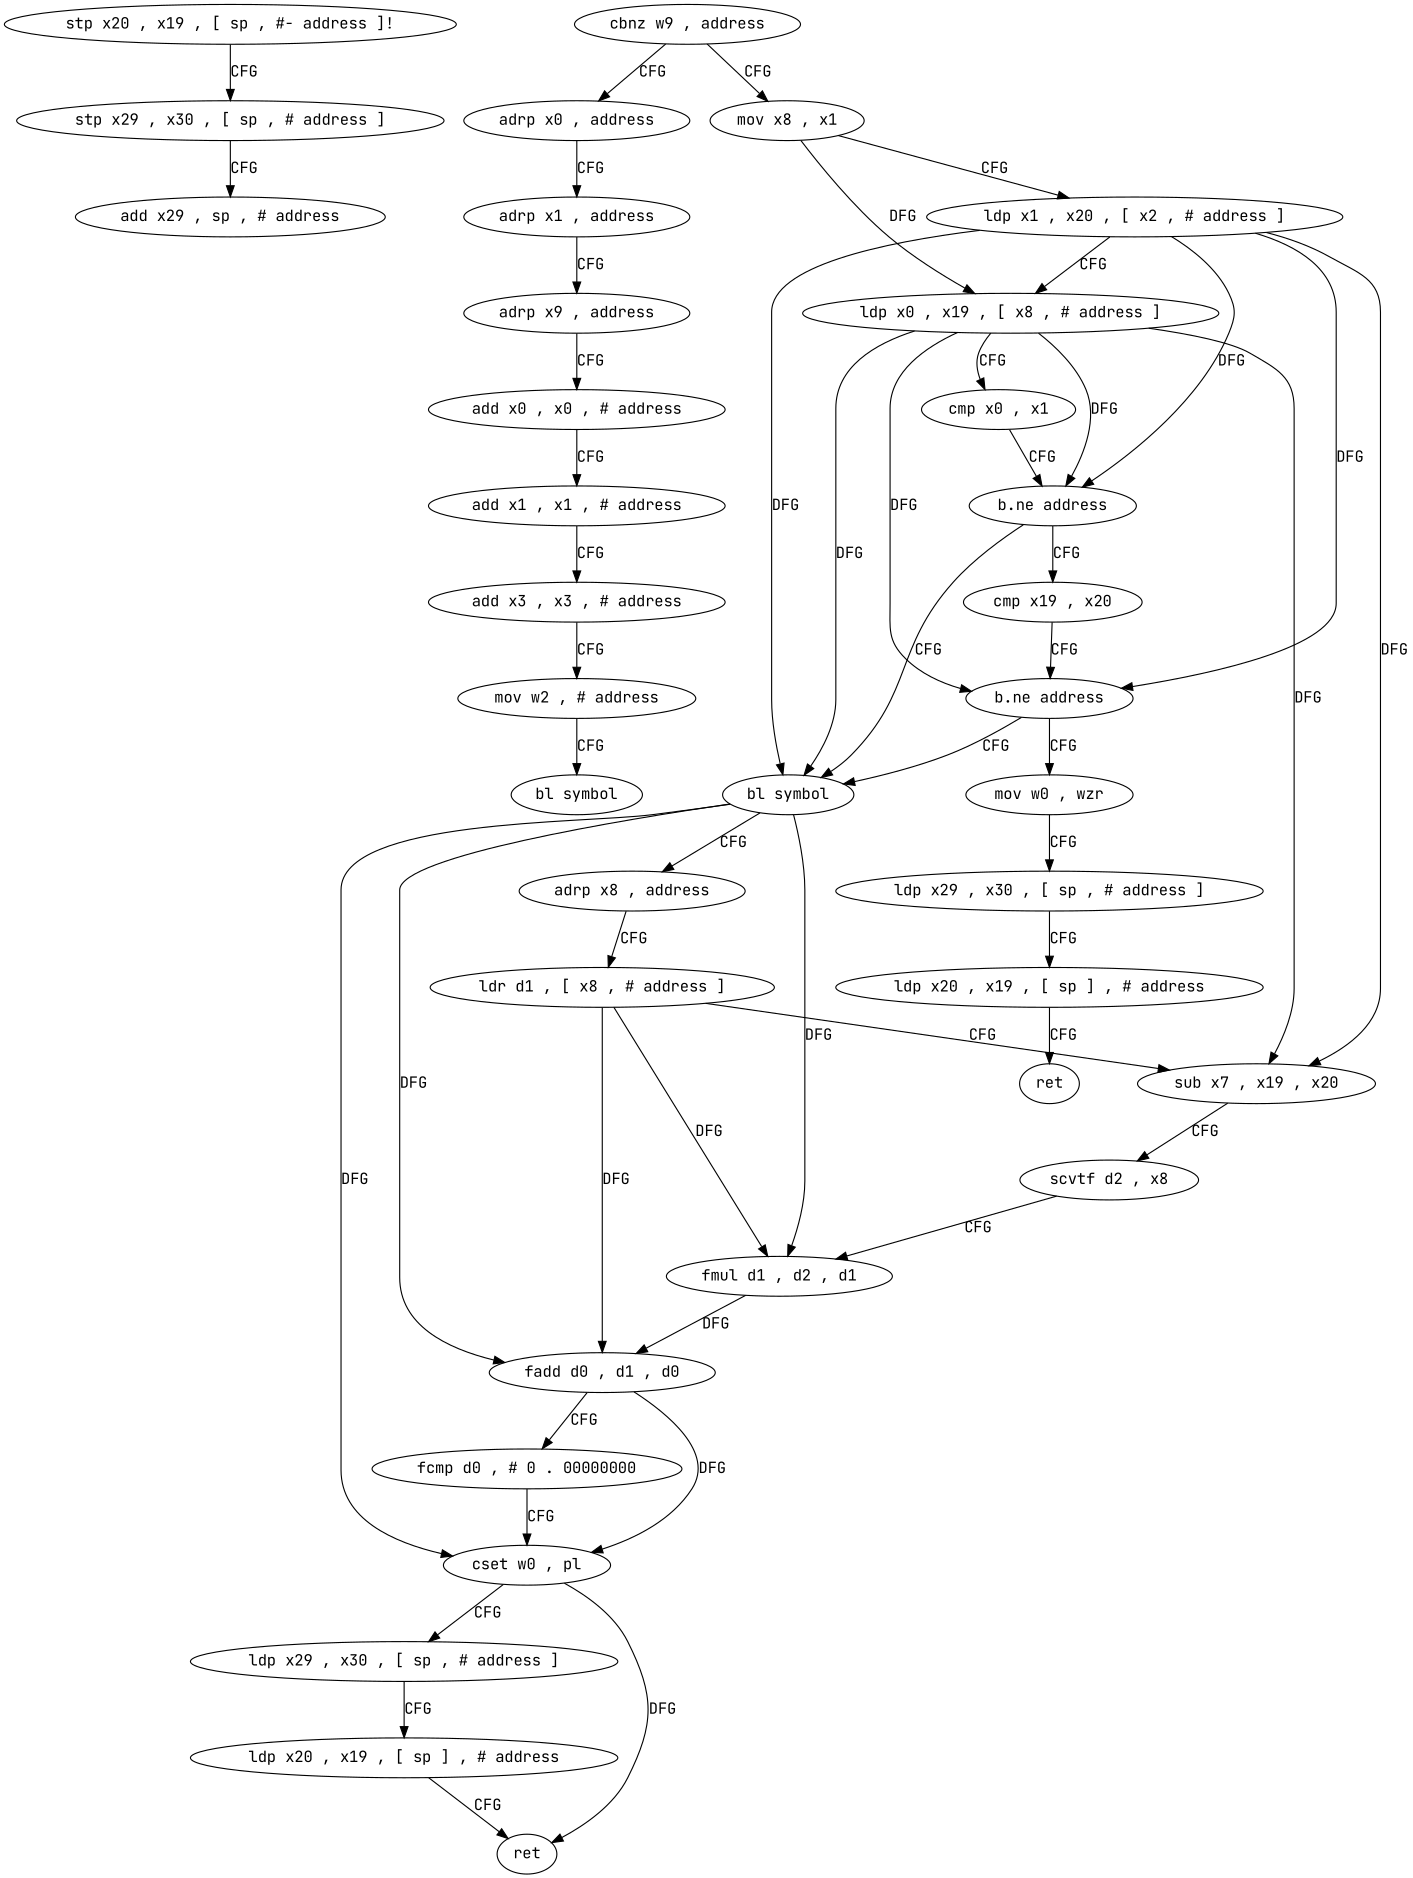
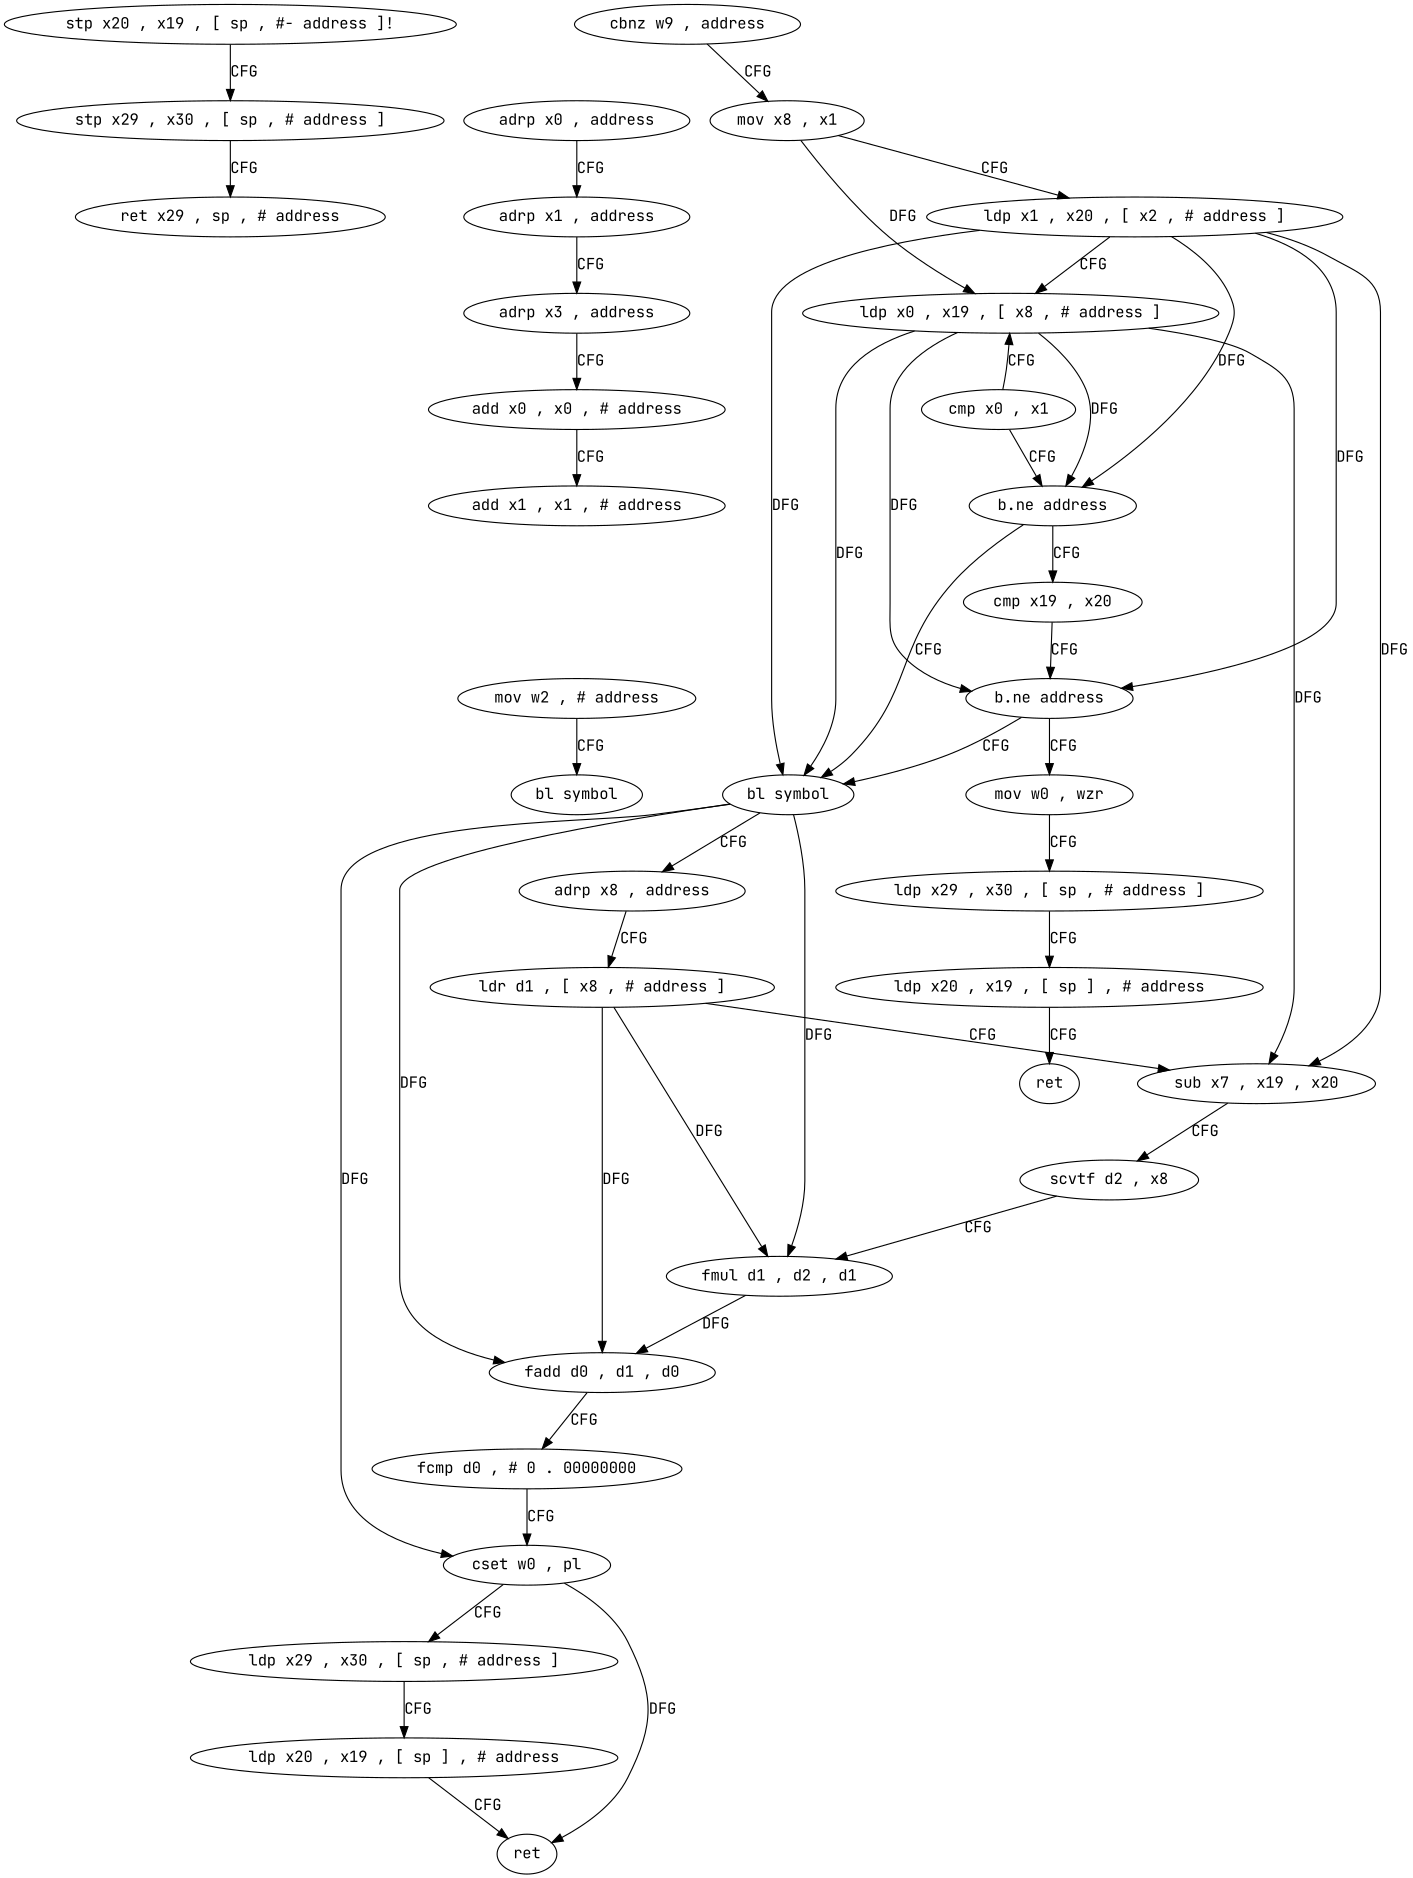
edge "cbnz w9 , address" -> "adrp x0 , address": removed, label "CFG"
node "add x29 , sp , # address": label "add x29 , sp , # address" -> "ret x29 , sp , # address"
node "adrp x9 , address": label "adrp x9 , address" -> "adrp x3 , address"
edge "ldp x0 , x19 , [ x8 , # address ]" -> "cmp x0 , x1": reversed
node "add x3 , x3 , # address": removed
edge "fadd d0 , d1 , d0" -> "cset w0 , pl": removed, label "DFG"
